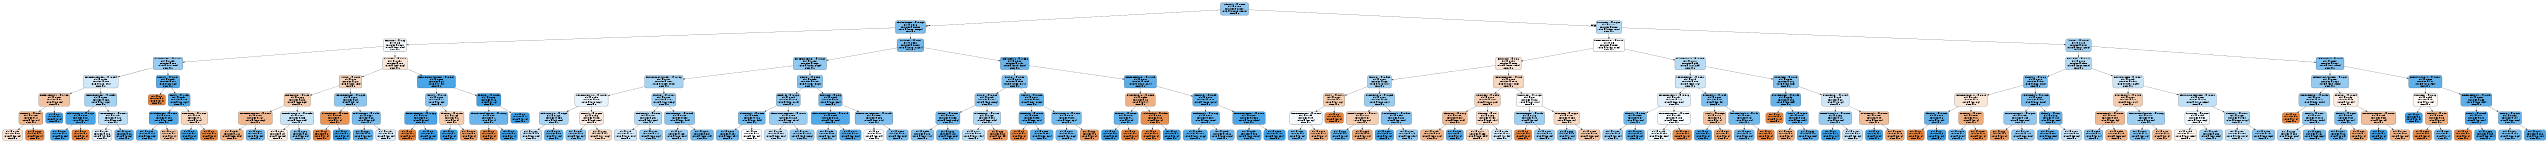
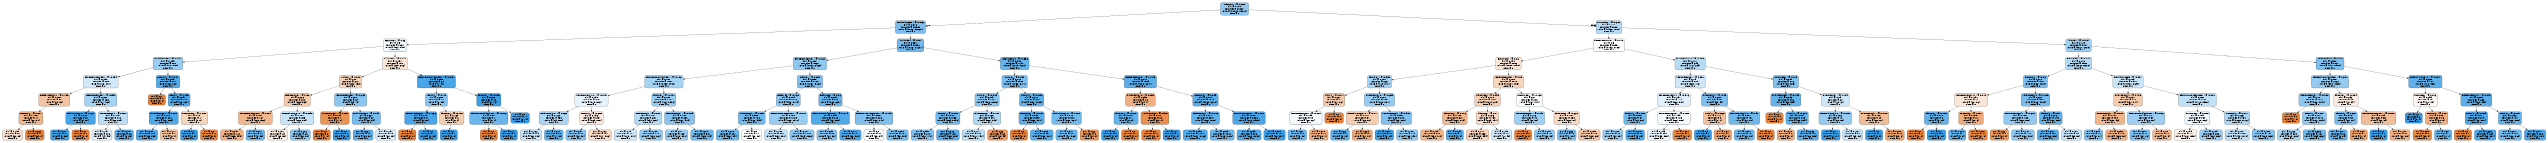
node "gini = 0.0 samples = 3 value = [0, 8] class = 1": removed
node "gini = 0.278 samples = 5 value = [5, 1] class = 0": removed
